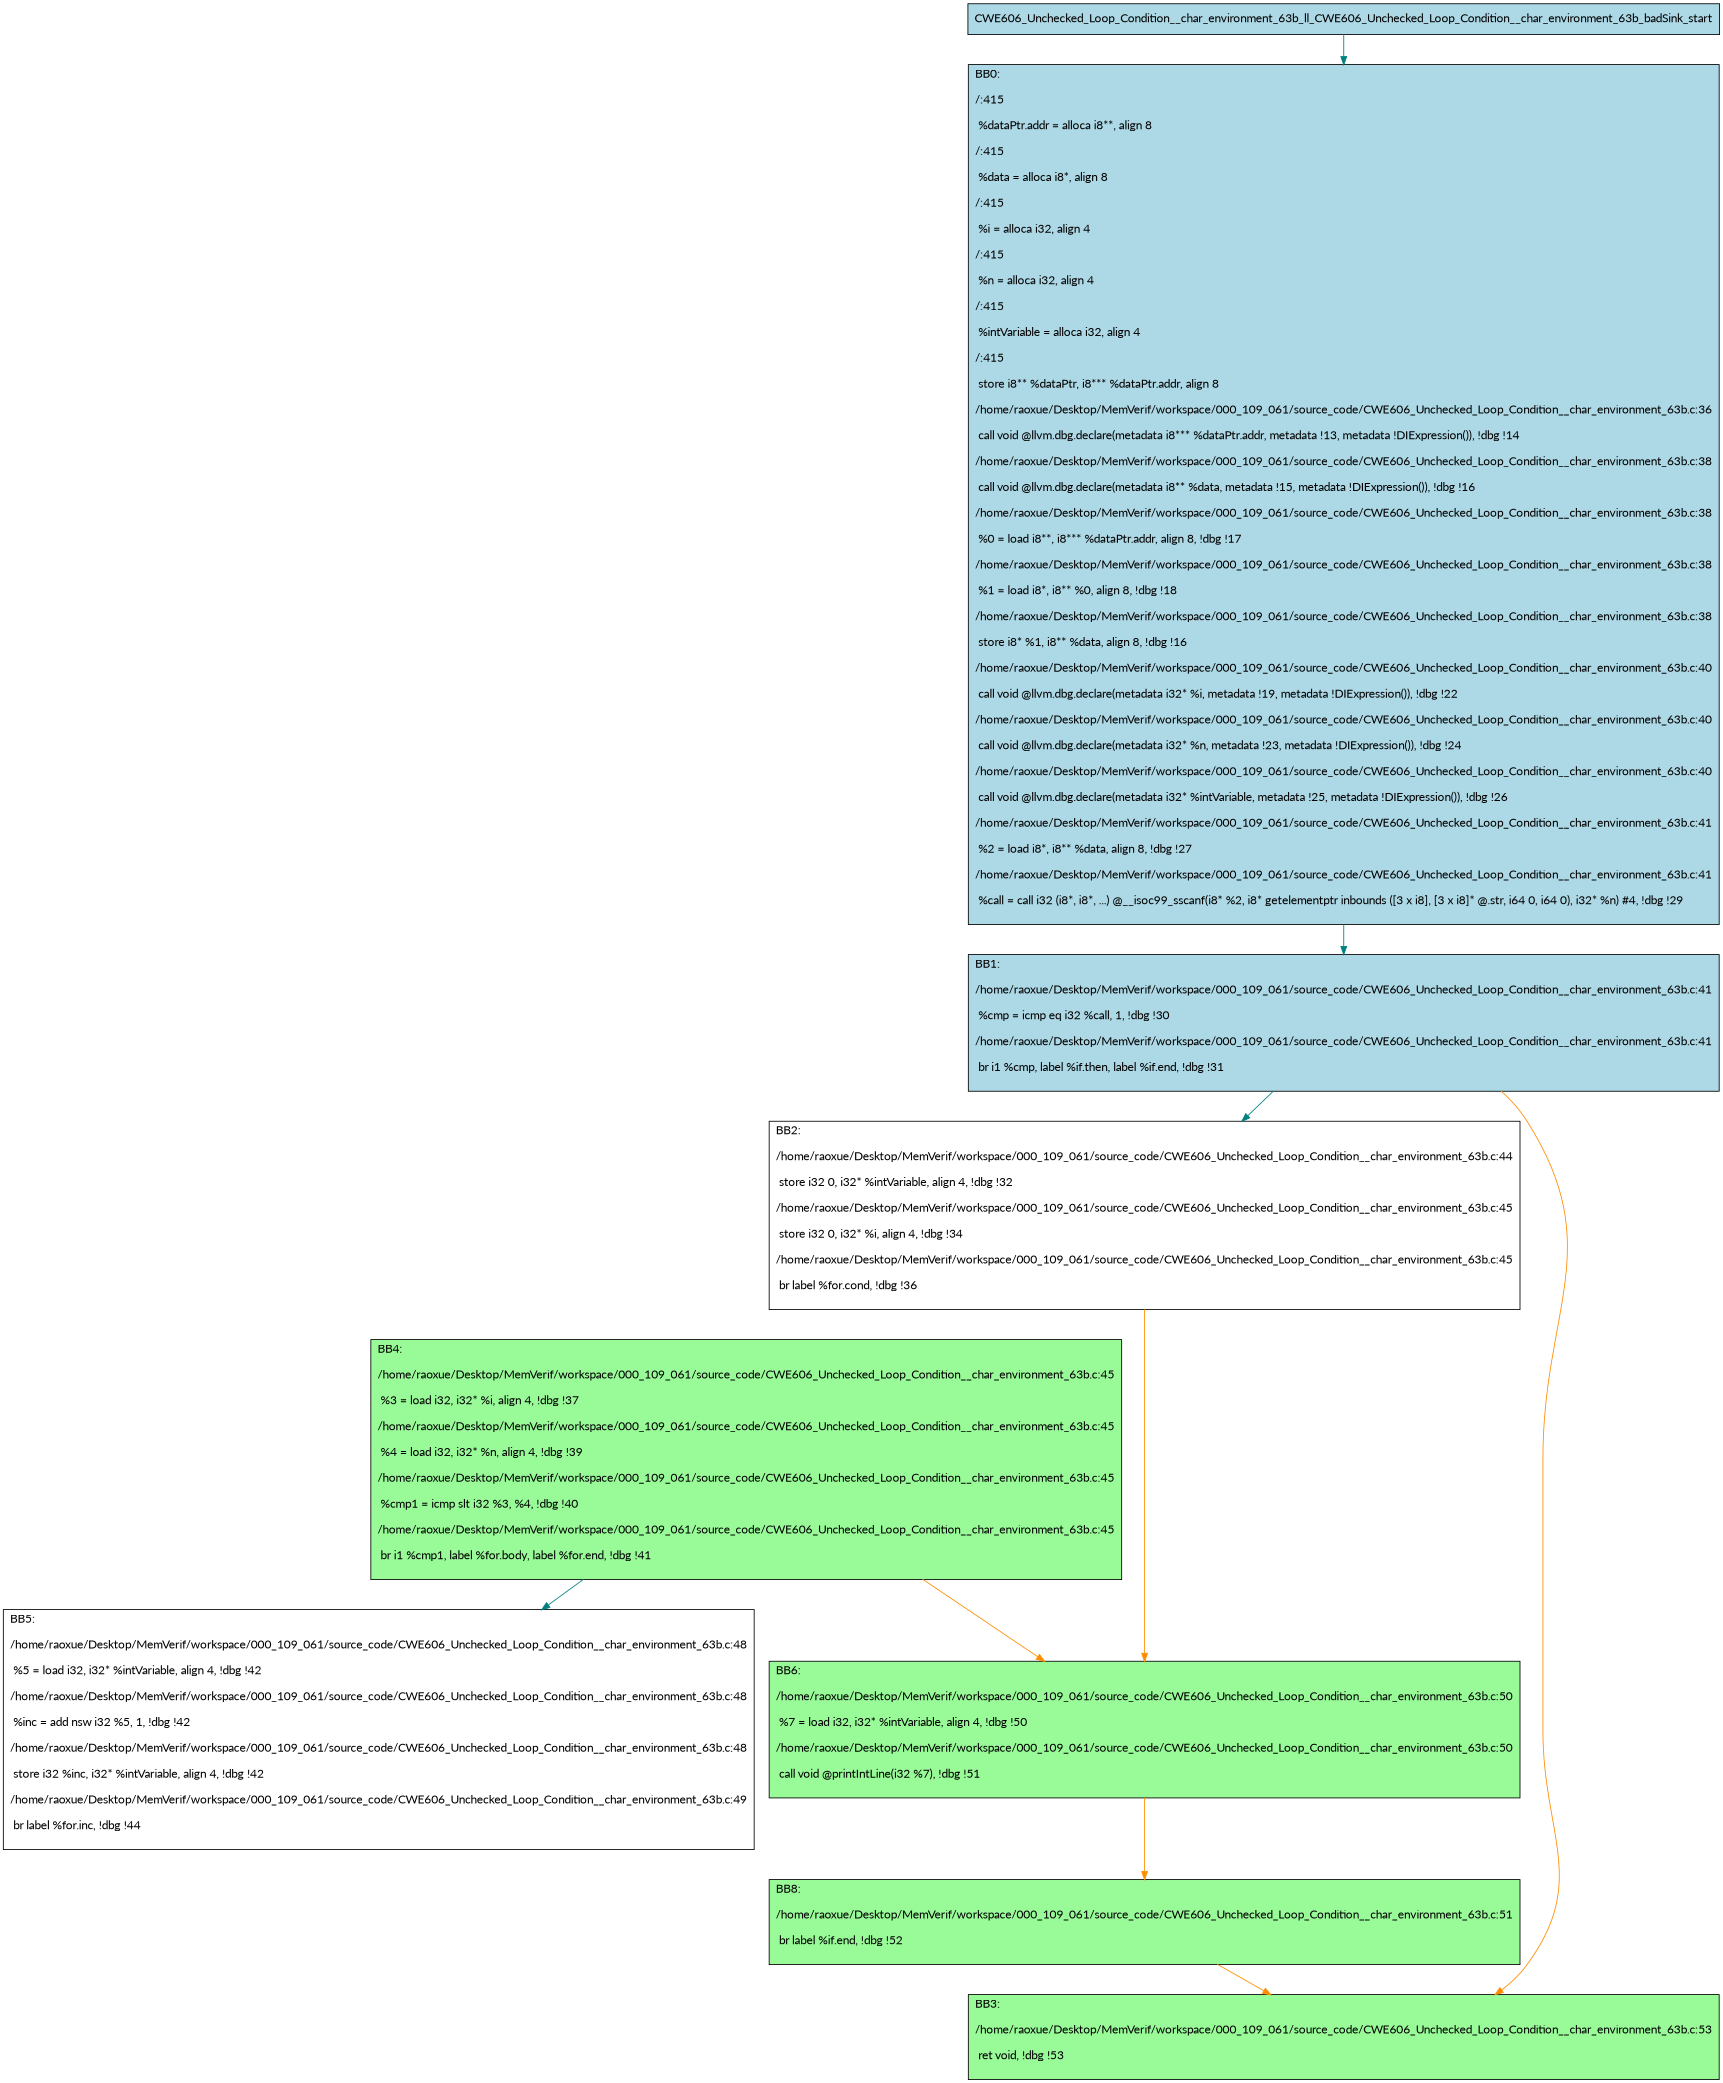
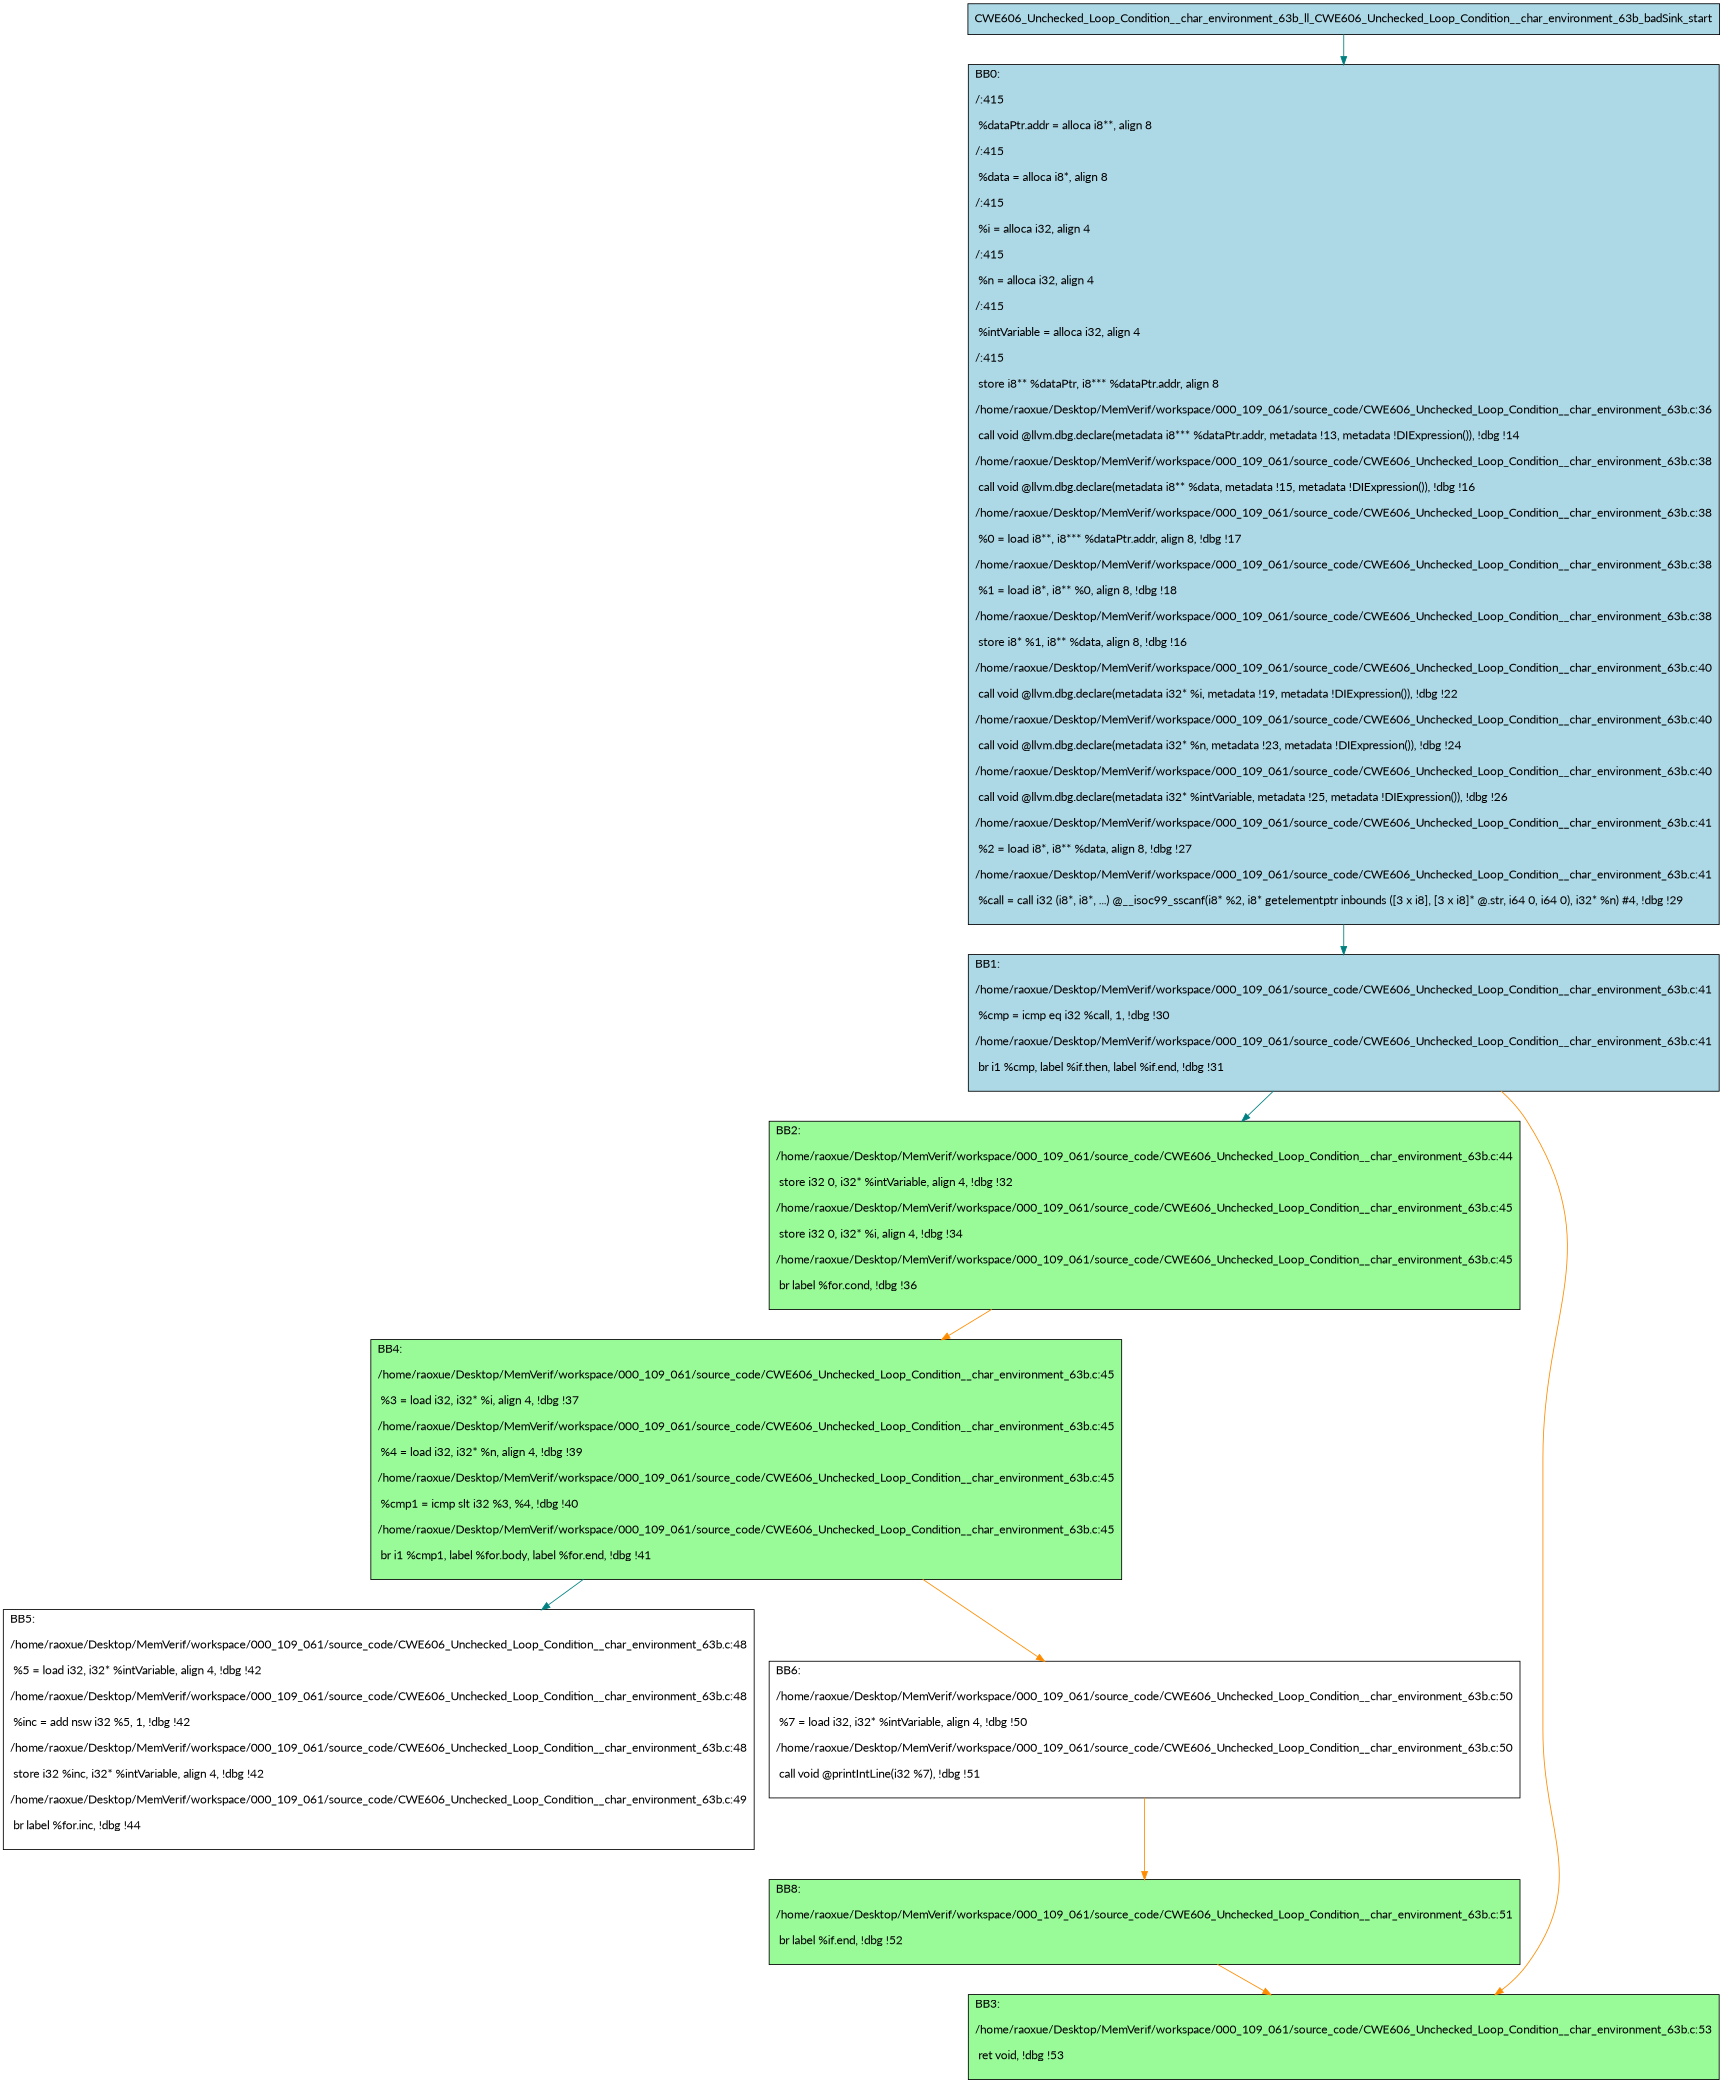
node "BB2:": fillcolor white -> palegreen
edge "BB2:" -> "BB6:": now "BB2:" -> "BB4:"
node "BB6:": fillcolor palegreen -> white
